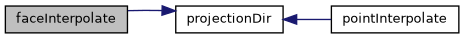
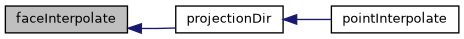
edge "faceInterpolate" -> "projectionDir": reversed
